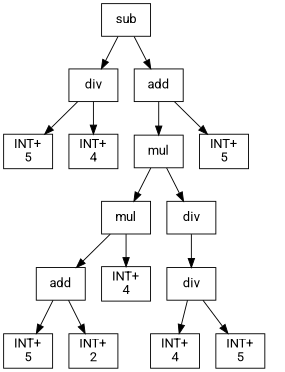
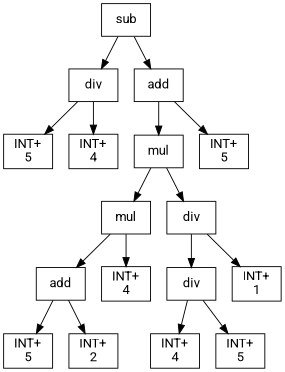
node "INT+ 1": added
